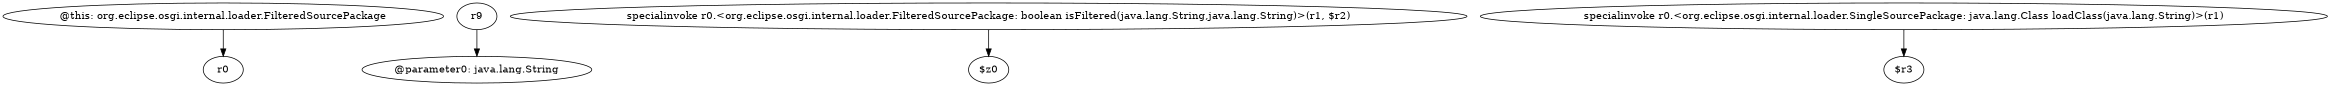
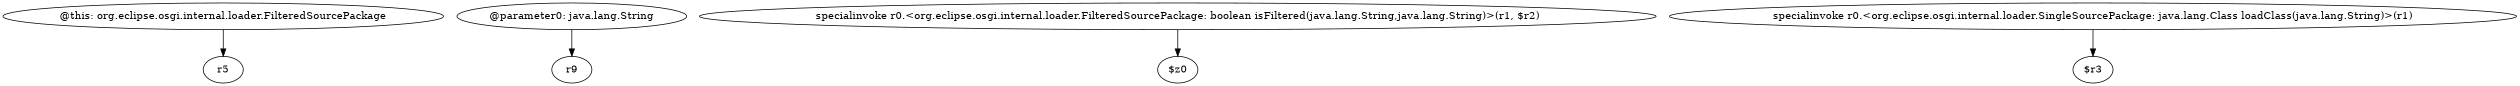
edge "r9" -> "@parameter0: java.lang.String": reversed
node "r0": label "r0" -> "r5"
